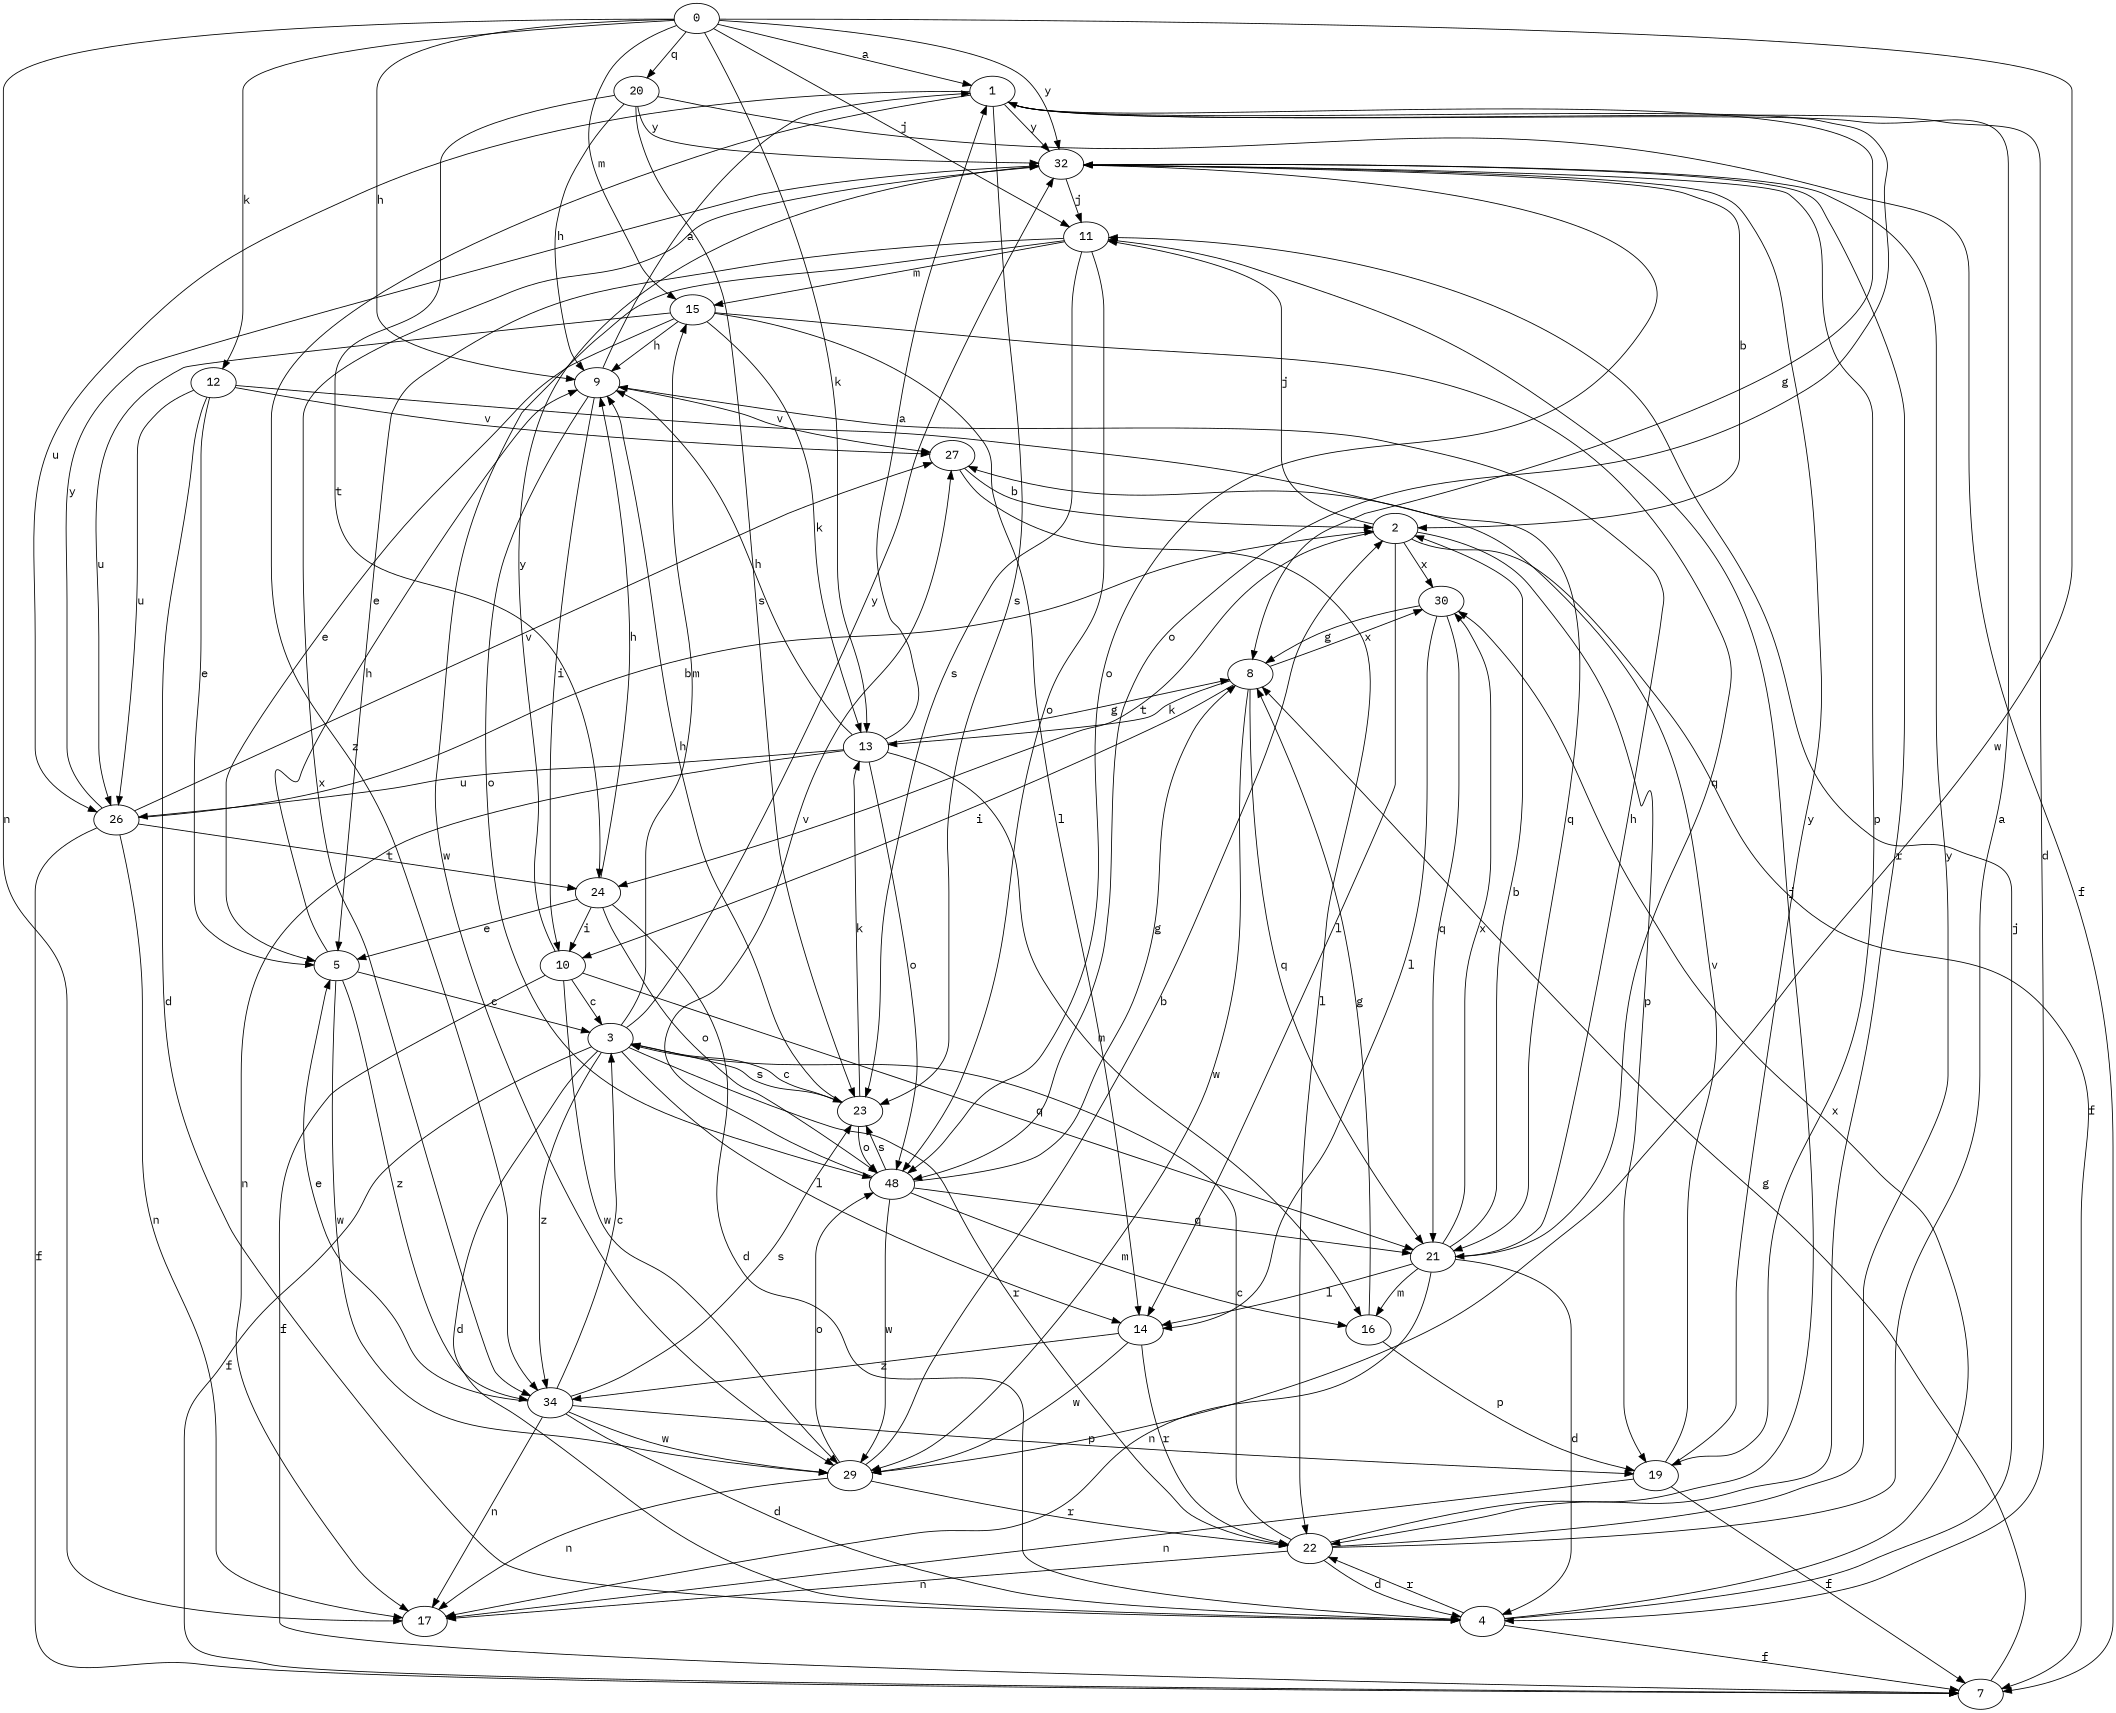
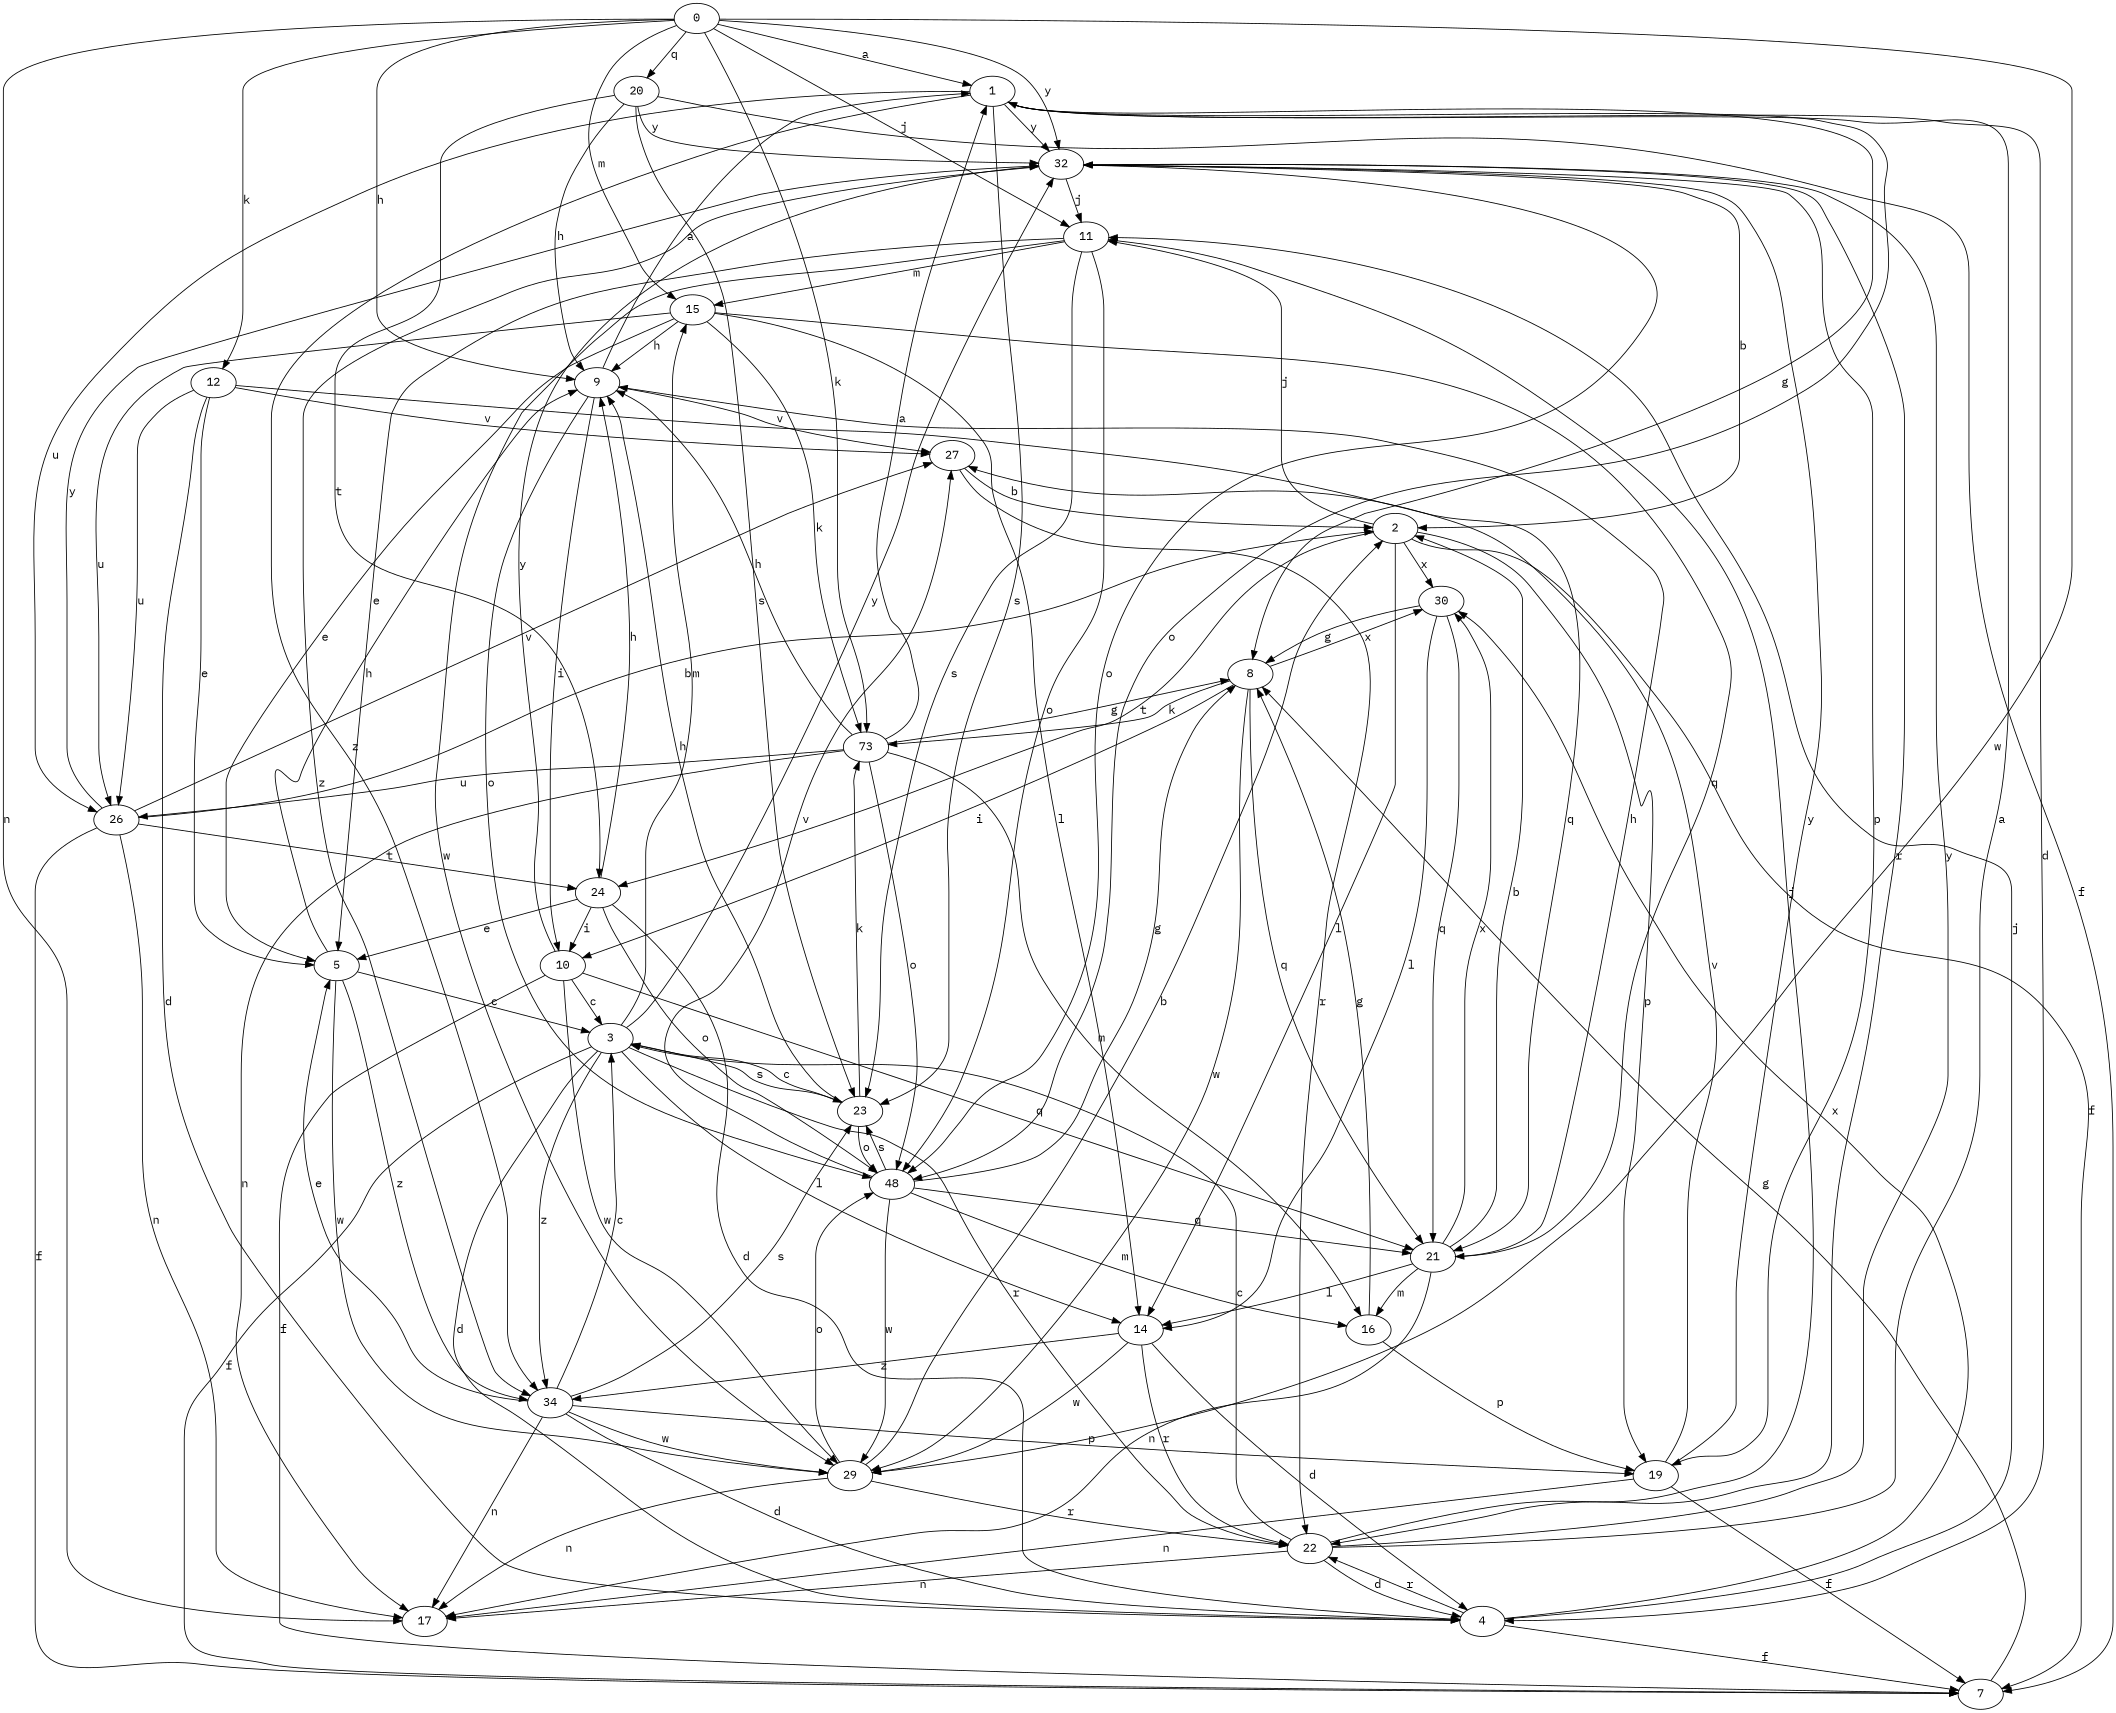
node "13": label "13" -> "73"
edge "32" -> "34": label "x" -> "z"
edge "27" -> "22": label "l" -> "r"
edge "21" -> "4": now "14" -> "4"
